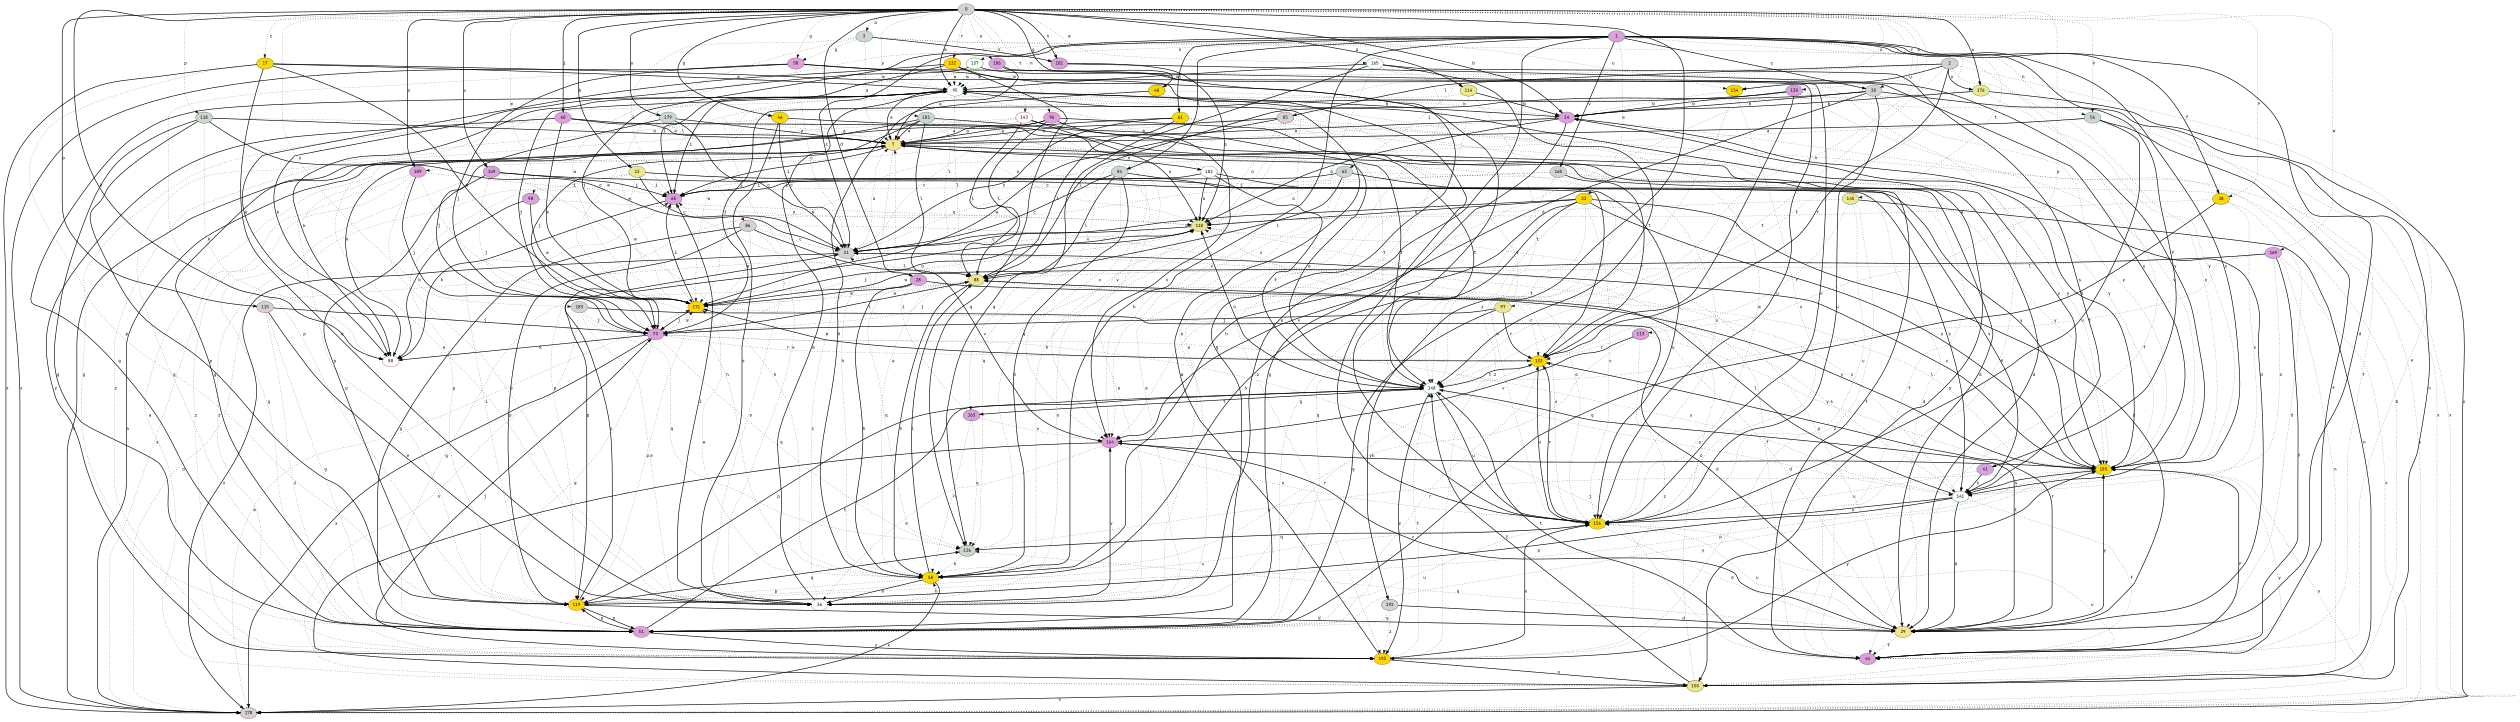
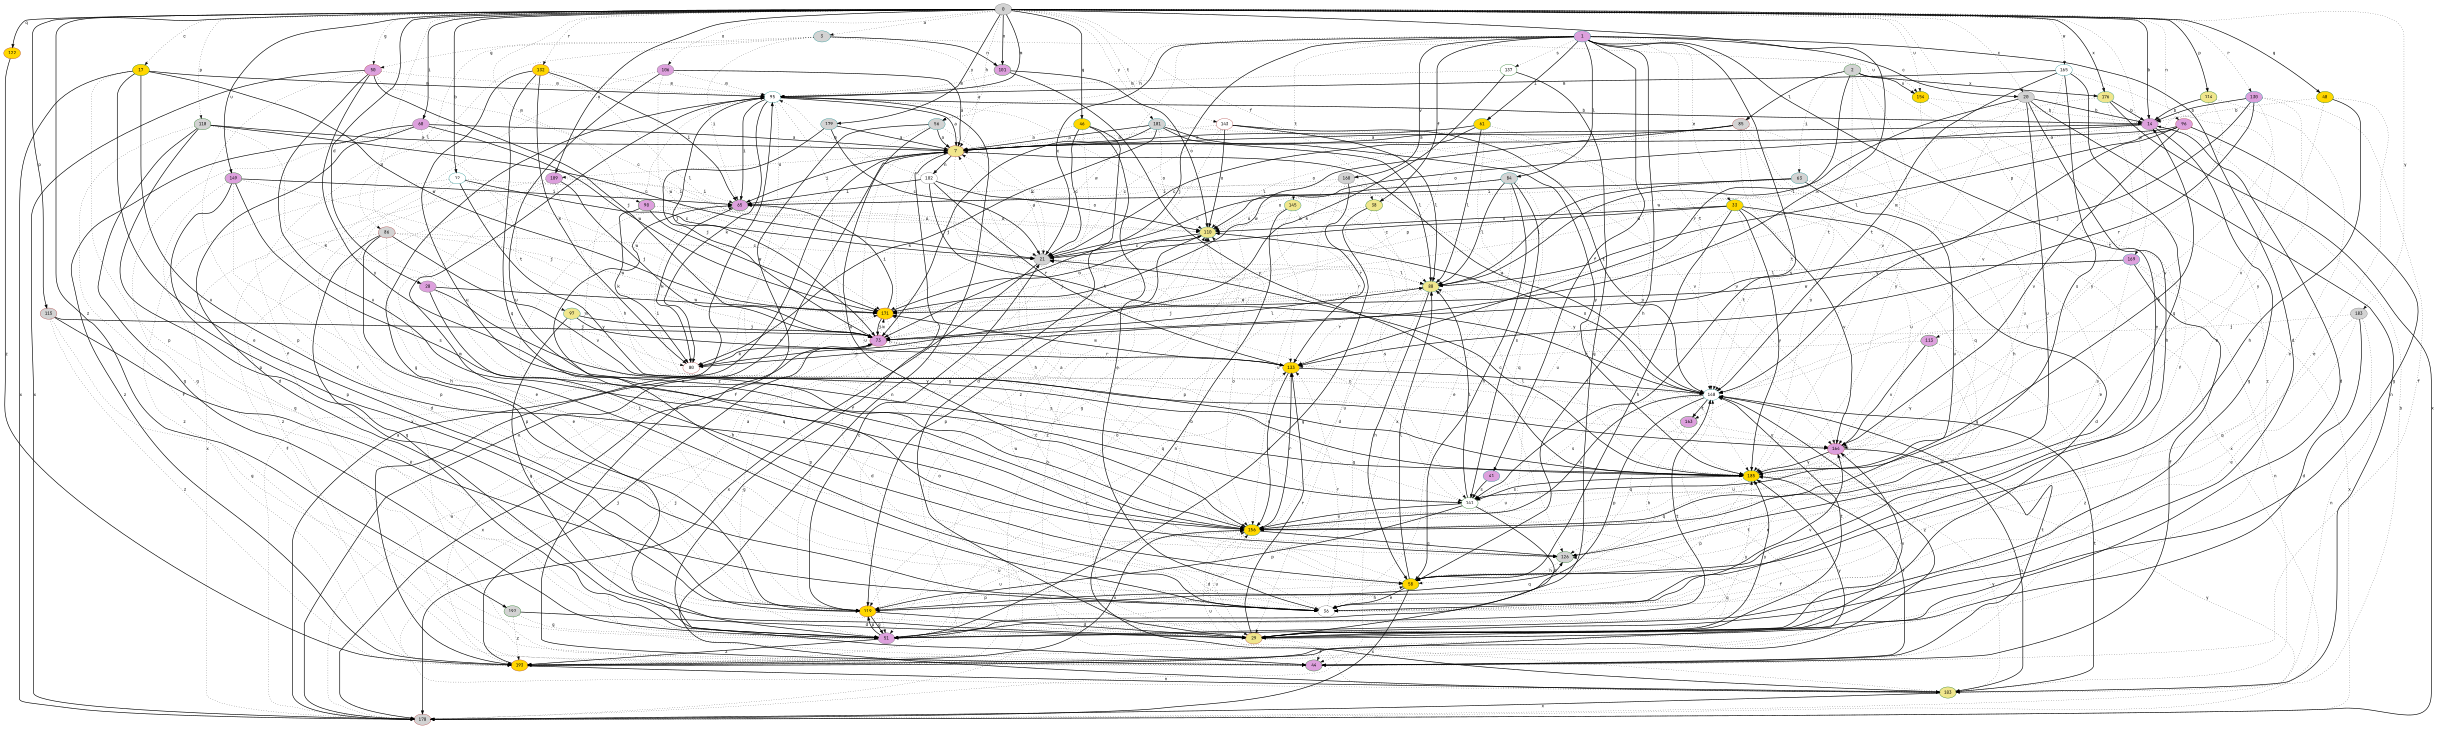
node "122": added
node "12": fillcolor khaki -> white
edge "85" -> "119": now "85" -> "73"
node "38": fillcolor gold -> khaki
edge "109" -> "58": now "109" -> "164"
